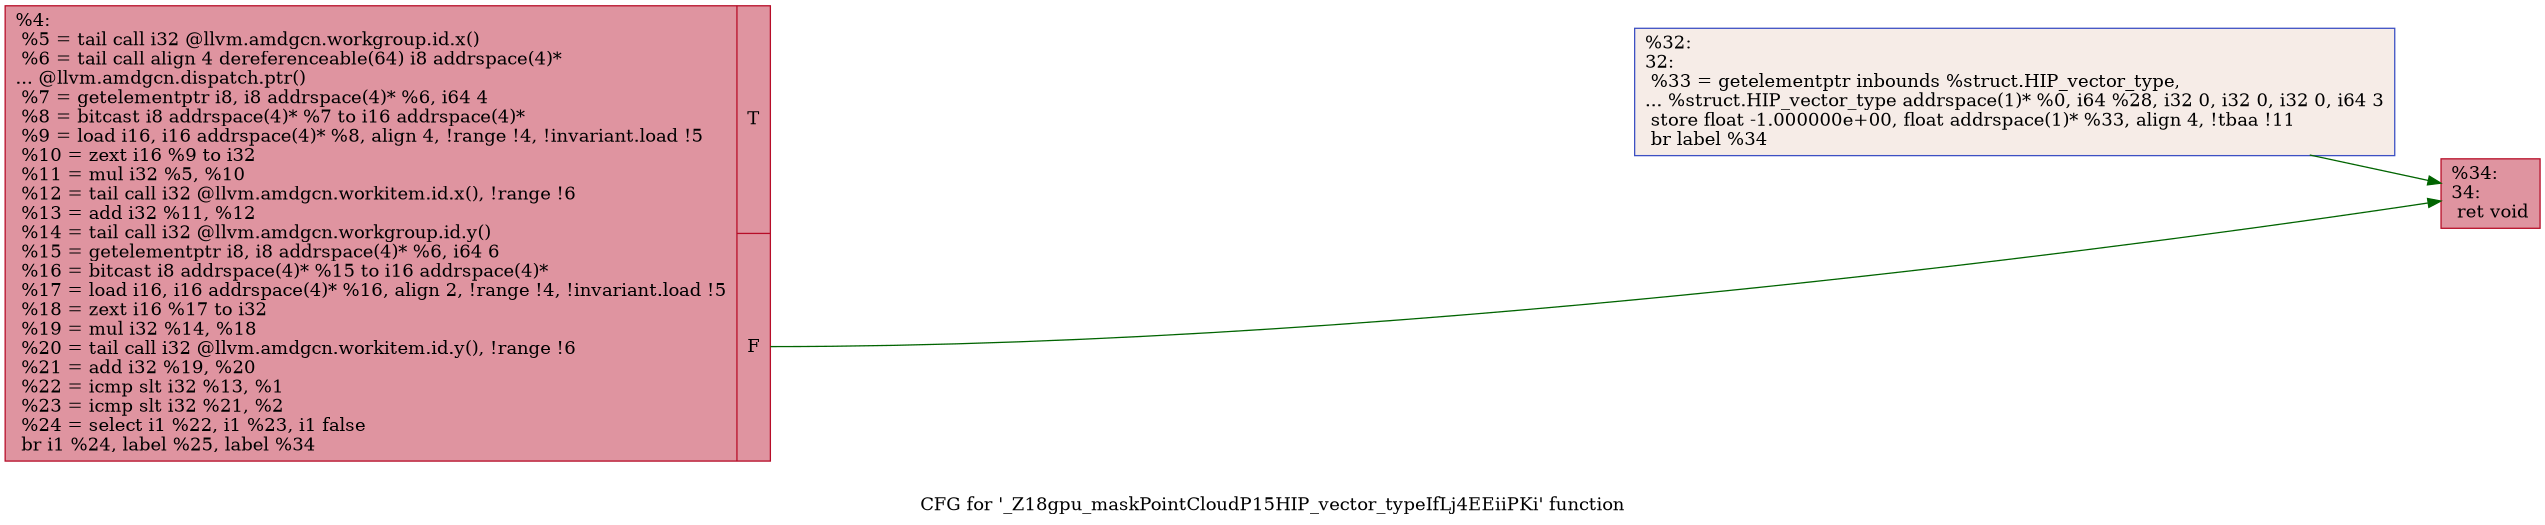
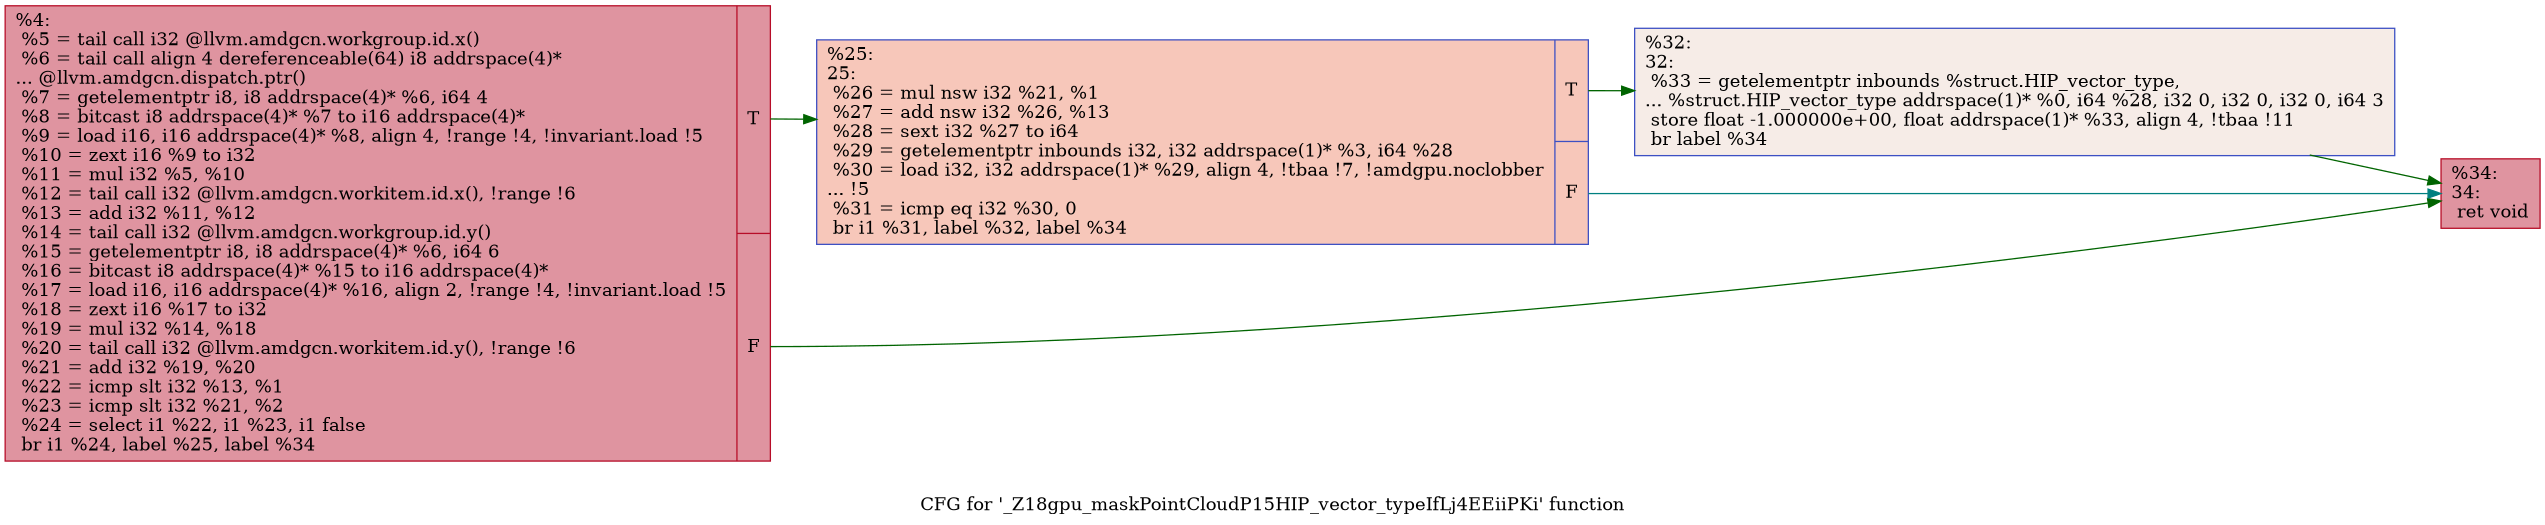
node "%25:": added
